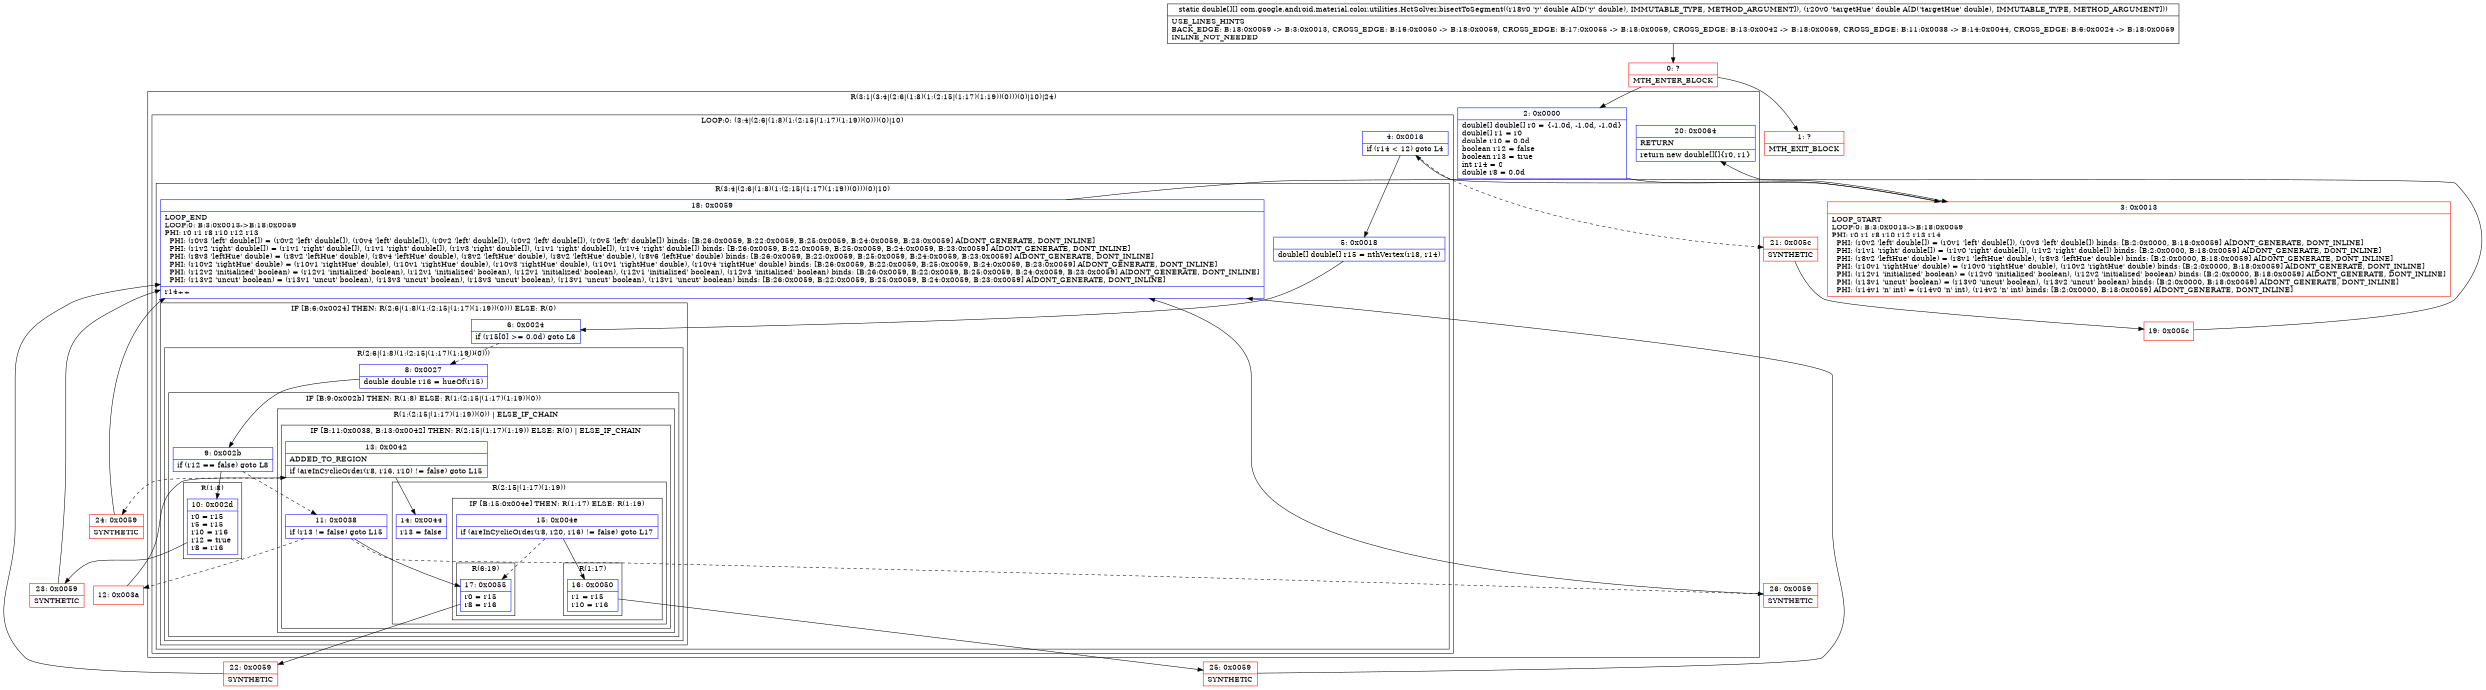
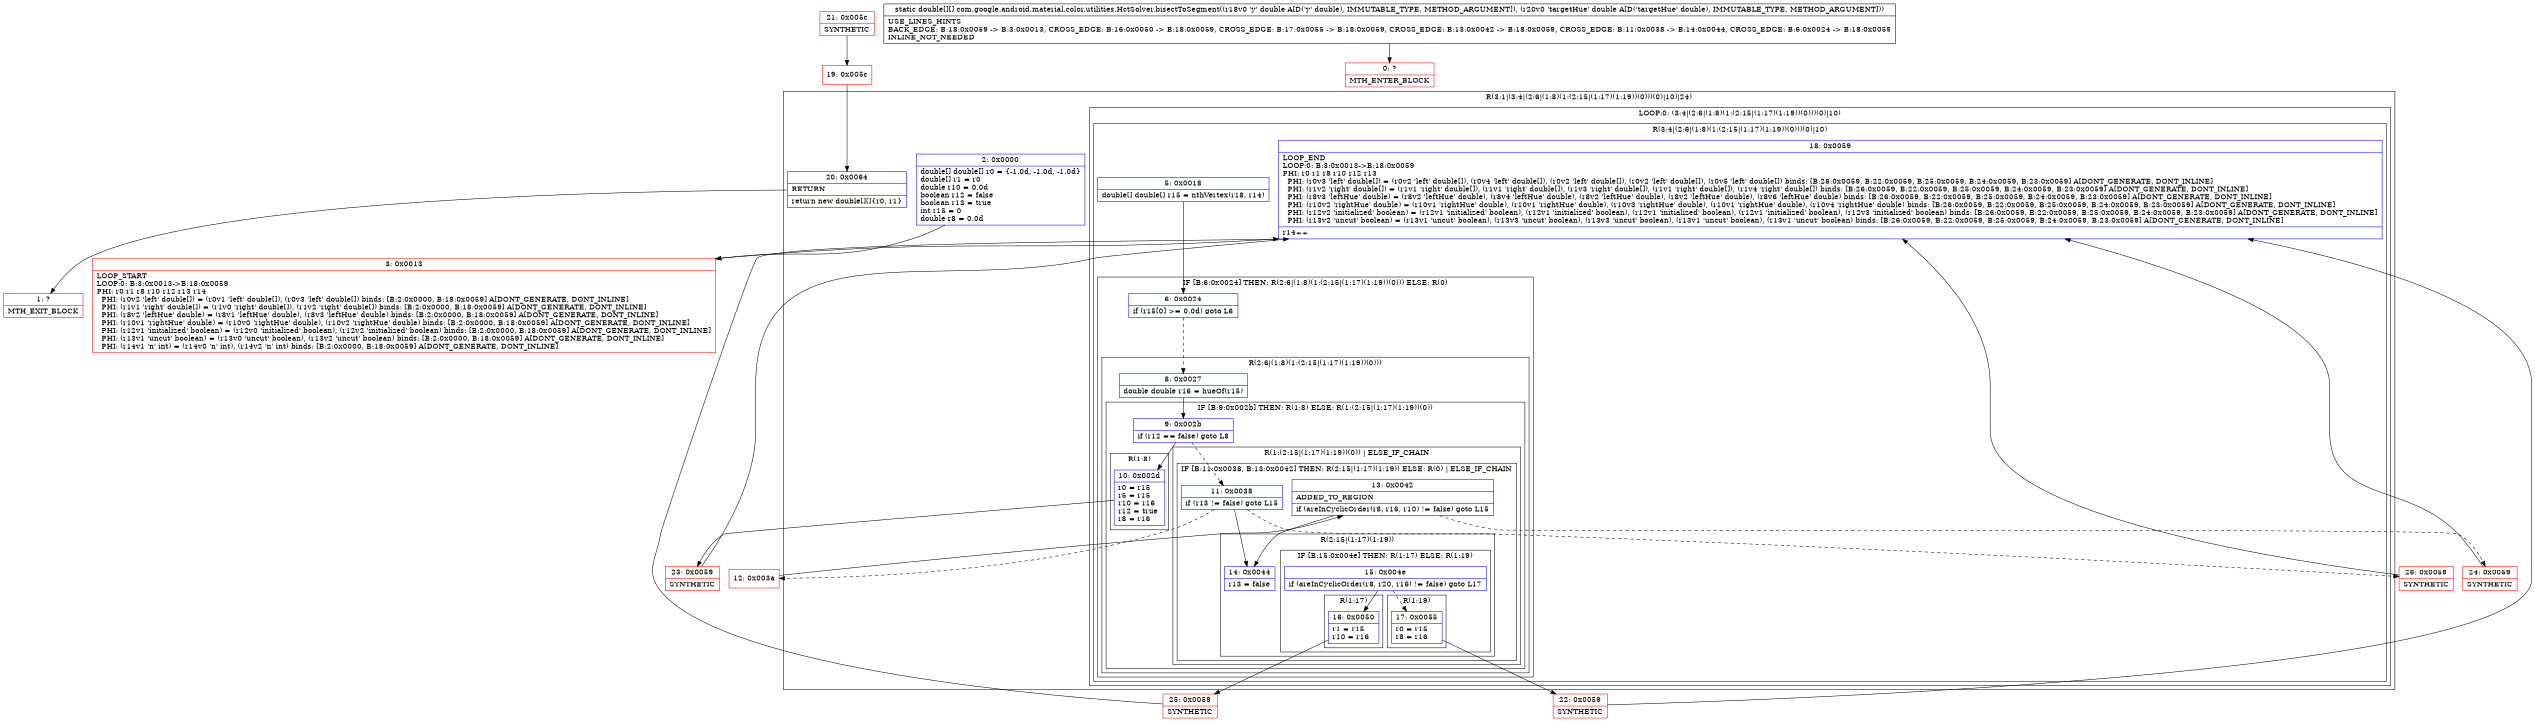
edge "0: ?" -> "1: ?": now "20: 0x0064" -> "1: ?"
edge "0: ?" -> "2: 0x0000": removed
node "4: 0x0016": removed
node "2: 0x0000": text "int r14 = 0" -> "int r15 = 0"
edge "11: 0x0038" -> "17: 0x0055": now "11: 0x0038" -> "14: 0x0044"
cluster "R(6:19)": label "R(6:19)" -> "R(1:19)"
